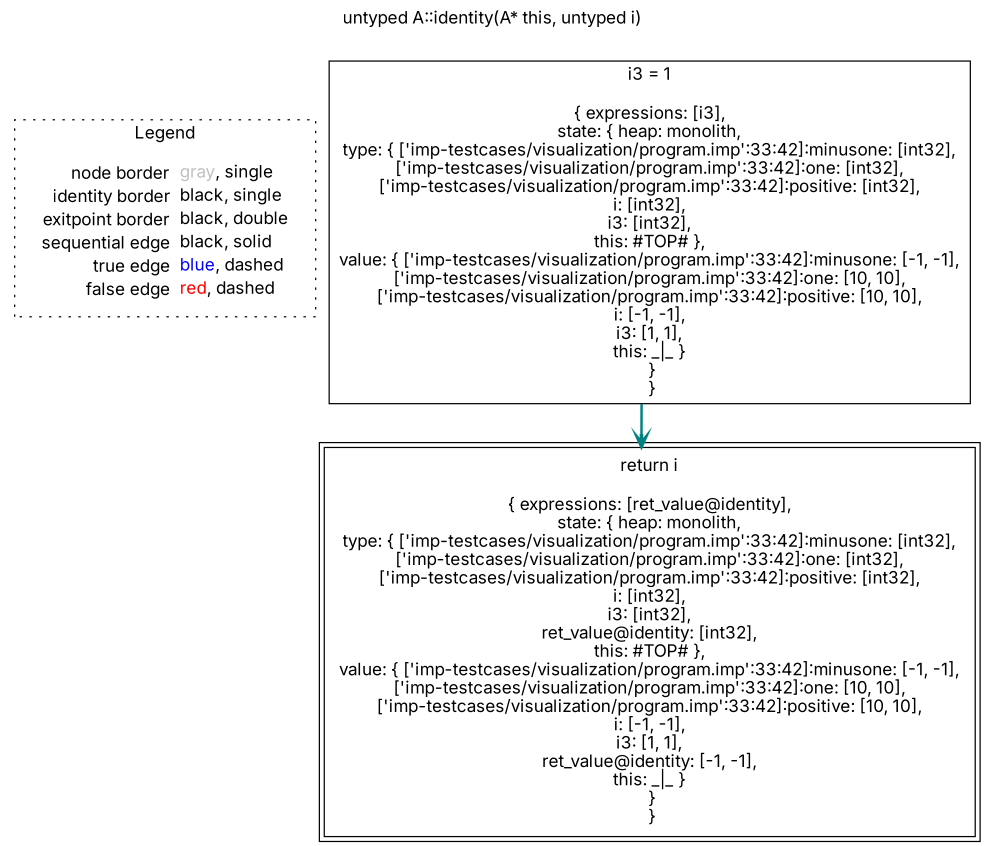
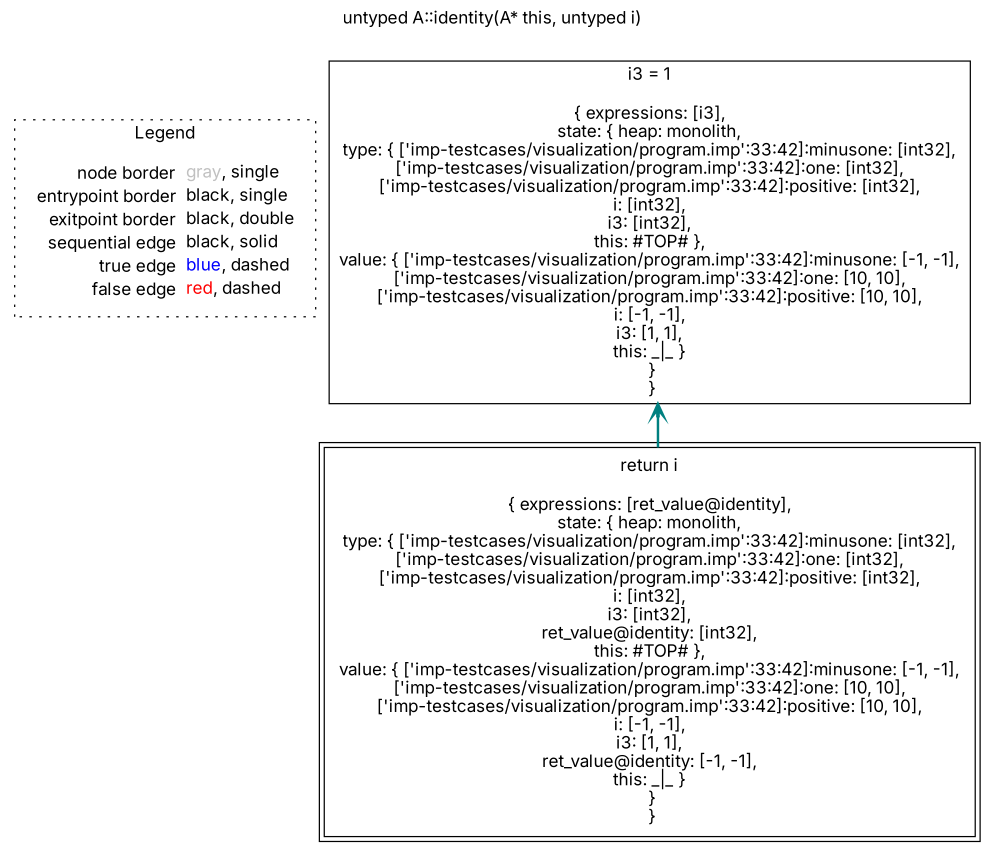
node "node border": text "identity border" -> "entrypoint border"
edge "i3 = 1" -> "return i": reversed
